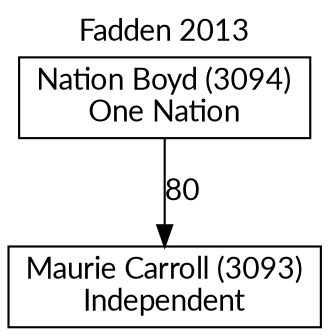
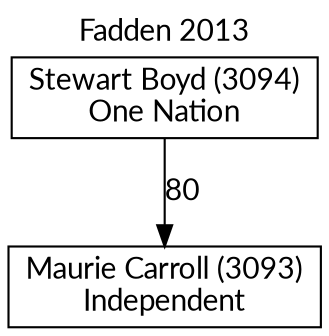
node "Nation Boyd (3094) One Nation": label "Nation Boyd (3094) One Nation" -> "Stewart Boyd (3094) One Nation"
